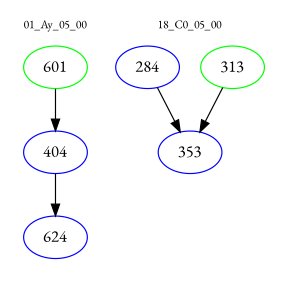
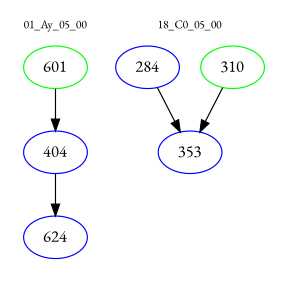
node "313": label "313" -> "310"
